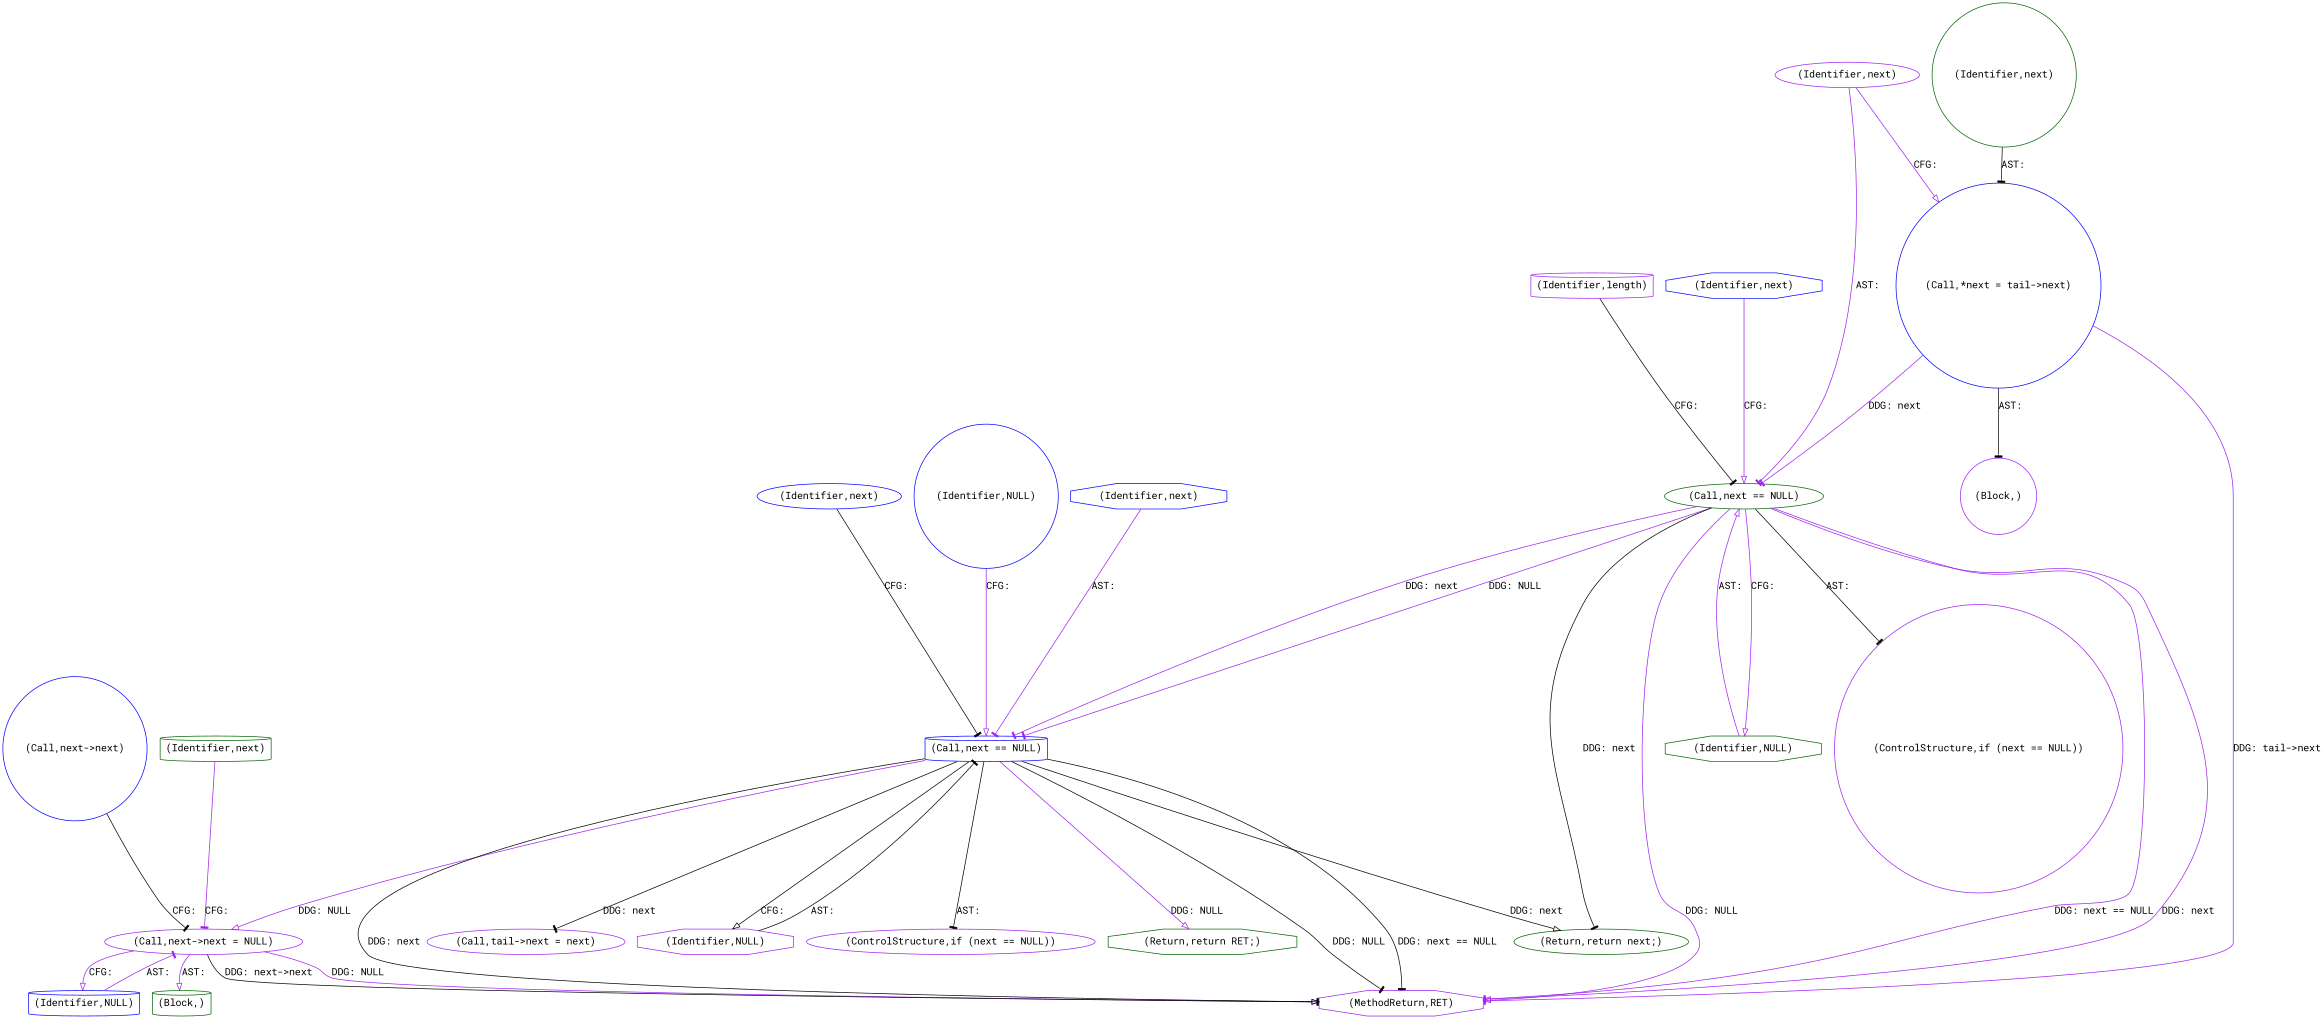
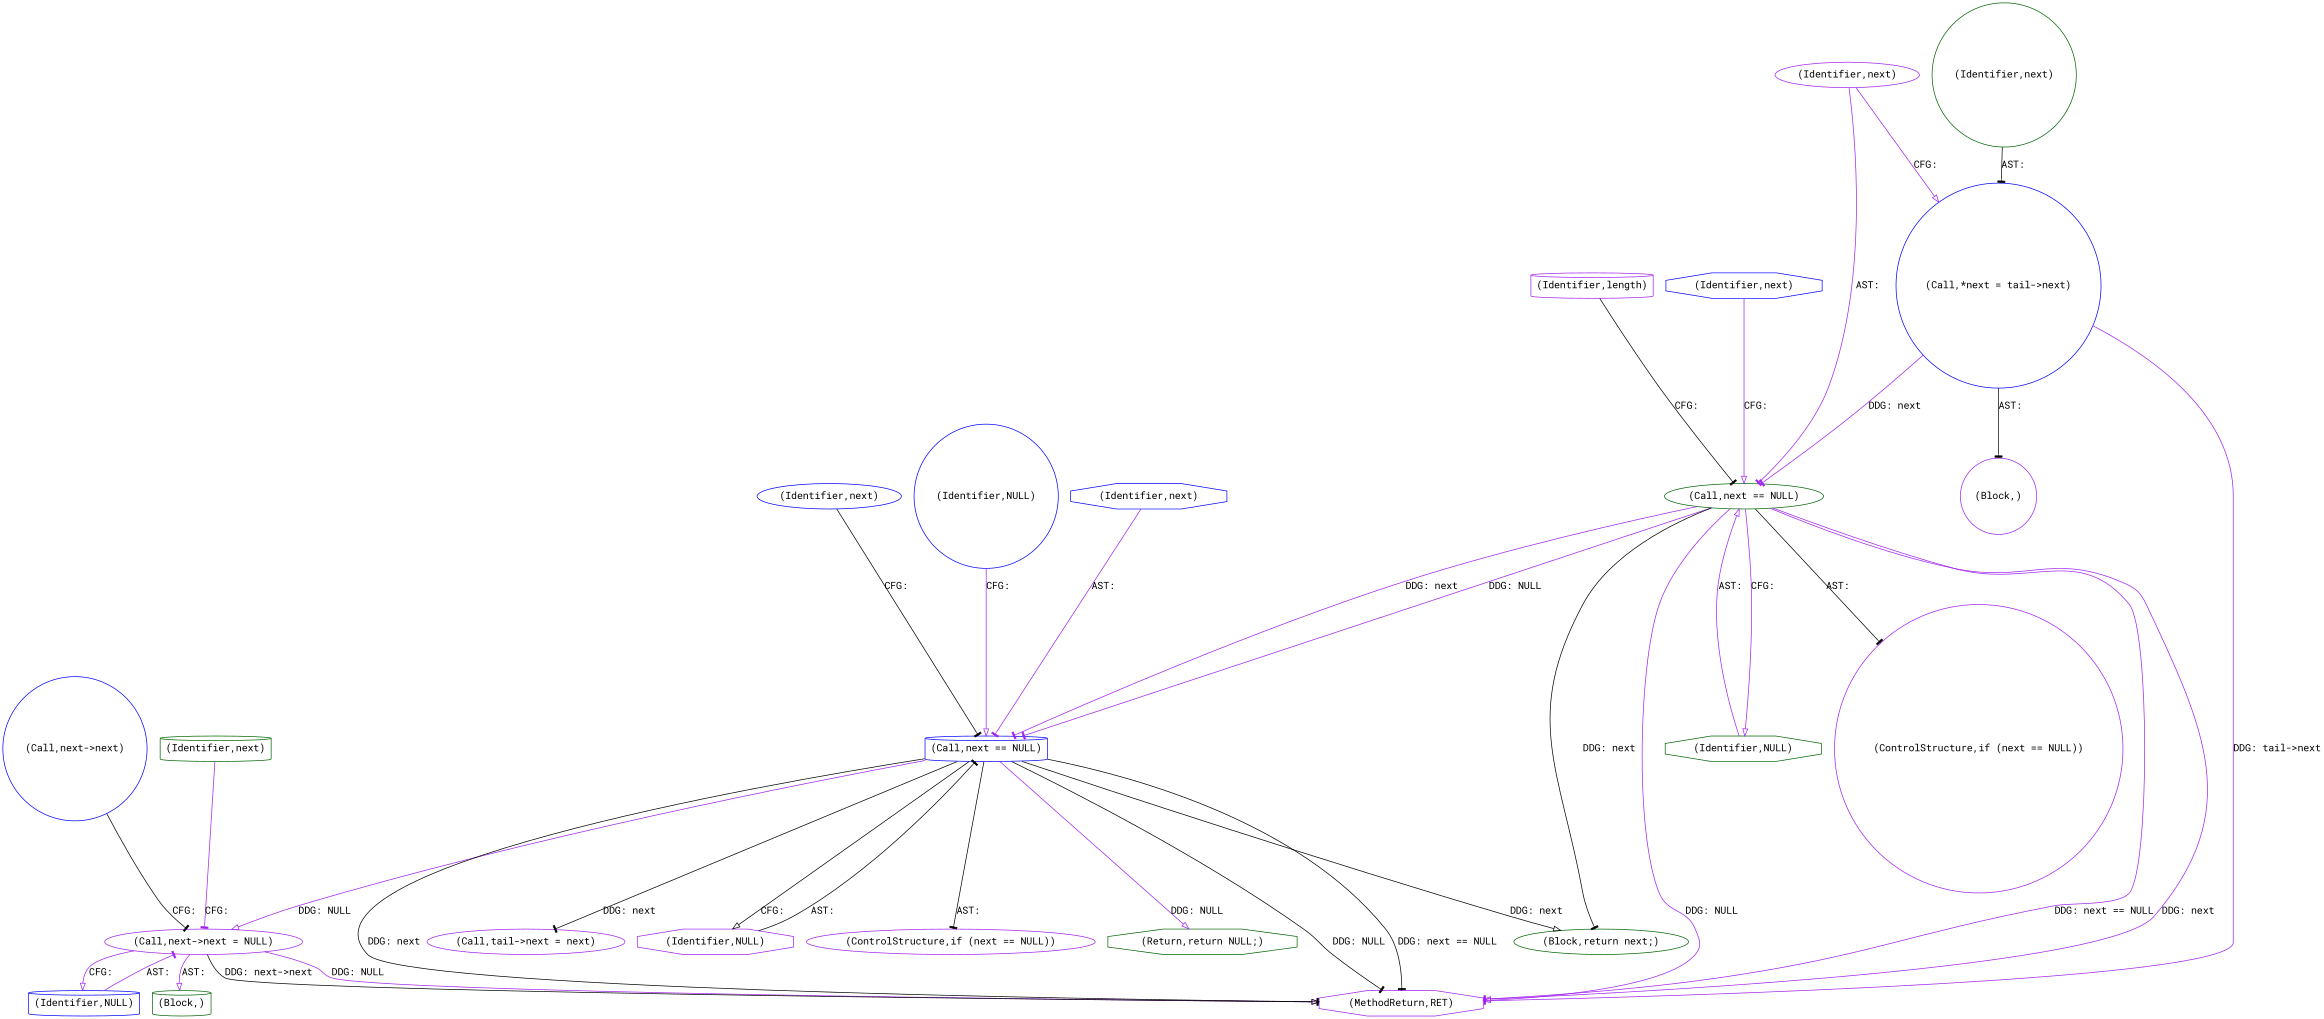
node "(Return,return RET;)": label "(Return,return RET;)" -> "(Return,return NULL;)"
node "(Return,return next;)": label "(Return,return next;)" -> "(Block,return next;)"
